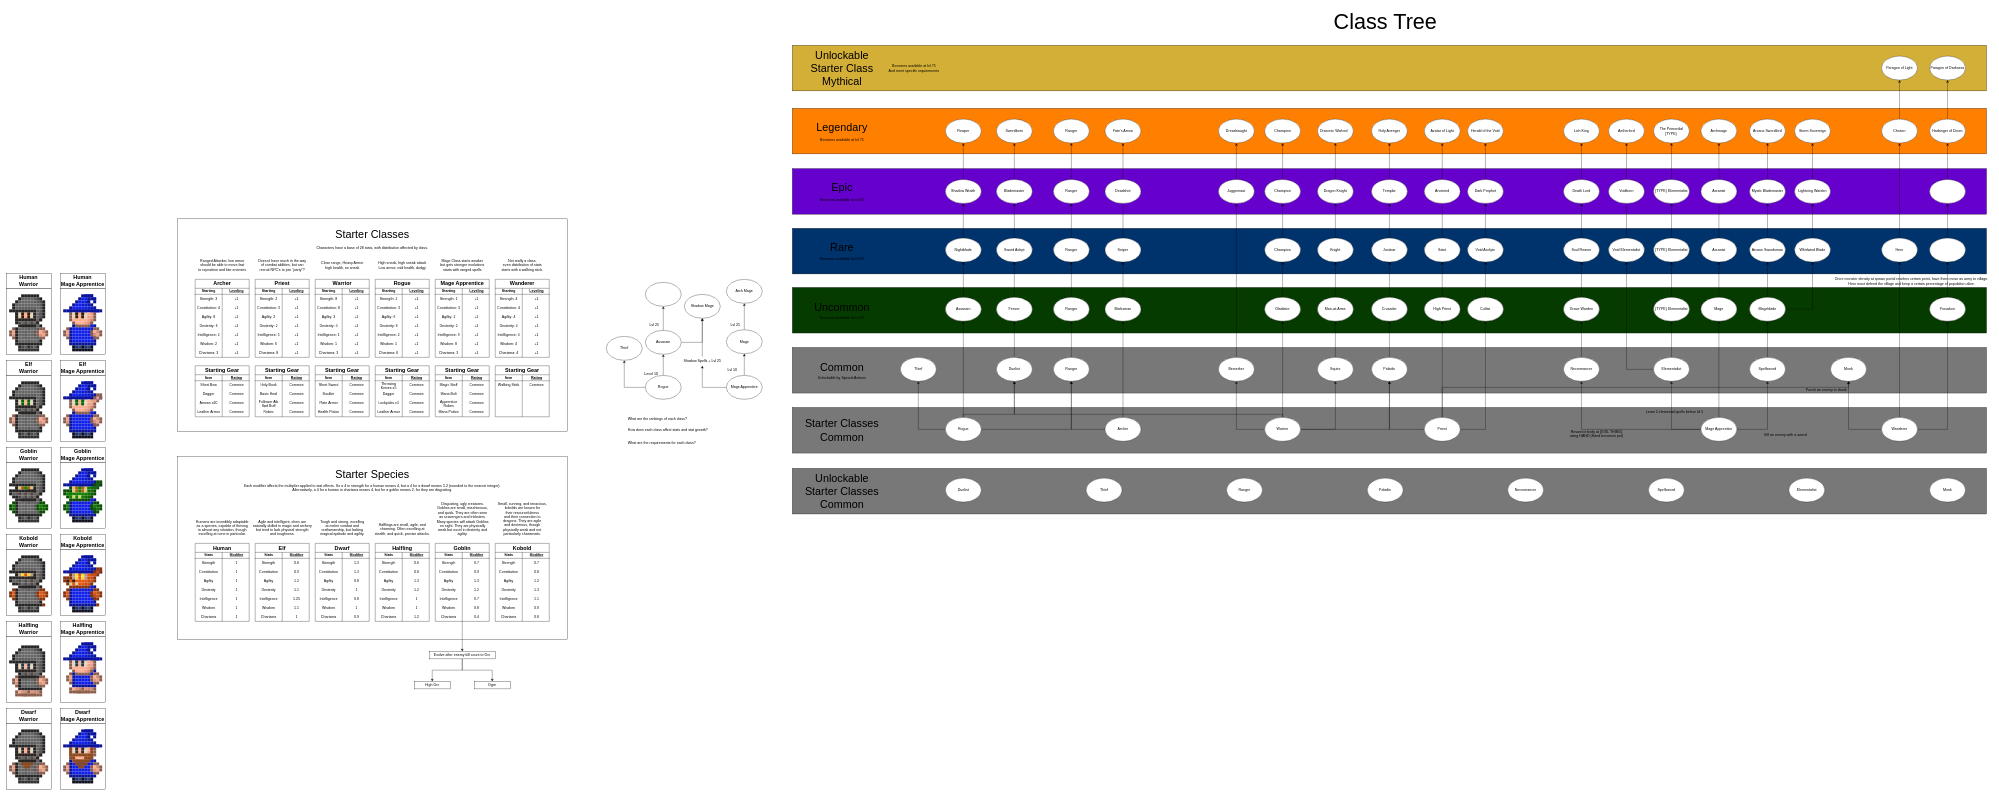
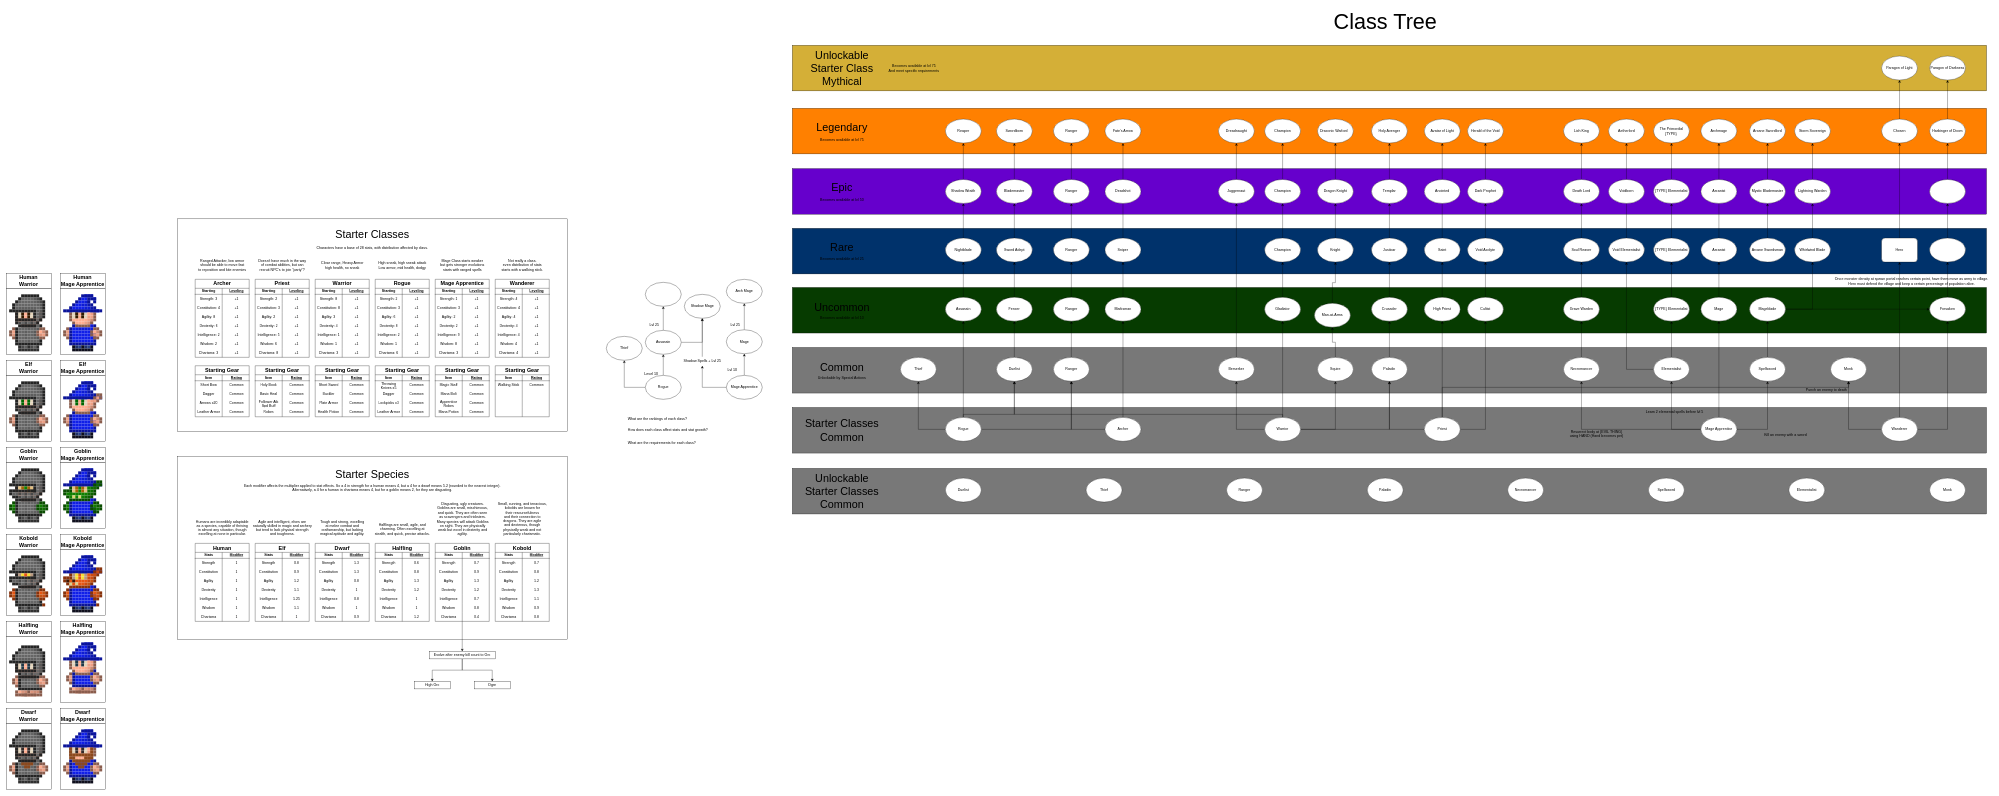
node "Hero": shape ellipse -> rounded rectangle
edge "Mageblade" -> "Arcane Swordsman": now "Mageblade" -> "Forsaken"
node "Man-at-Arms": moved (1335, 309) -> (1332, 315)
